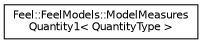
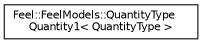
node "Feel::FeelModels::ModelMeasures Quantity1< QuantityType >": label "Feel::FeelModels::ModelMeasures Quantity1< QuantityType >" -> "Feel::FeelModels::QuantityType Quantity1< QuantityType >"
